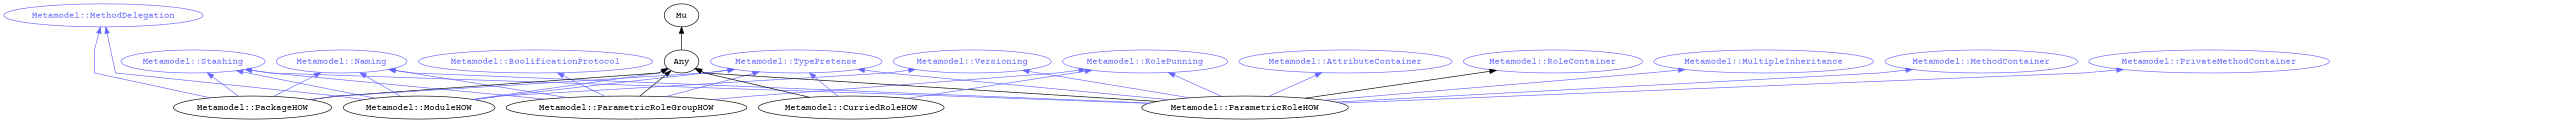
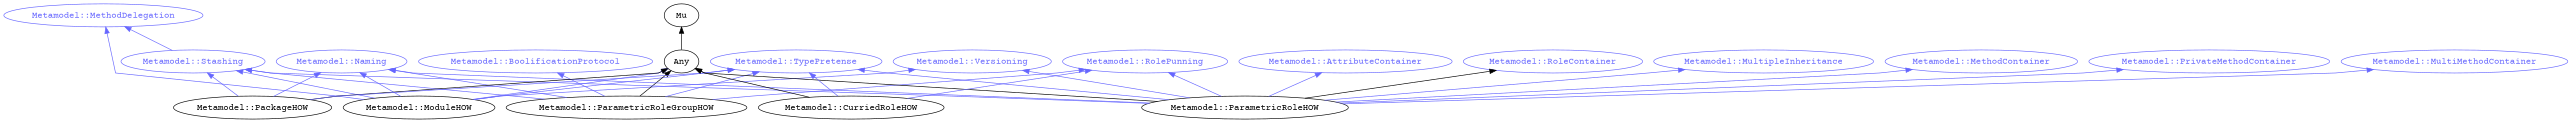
node "Metamodel::MultiMethodContainer": added
edge "Metamodel::PackageHOW" -> "Metamodel::MethodDelegation": now "Metamodel::Stashing" -> "Metamodel::MethodDelegation"
